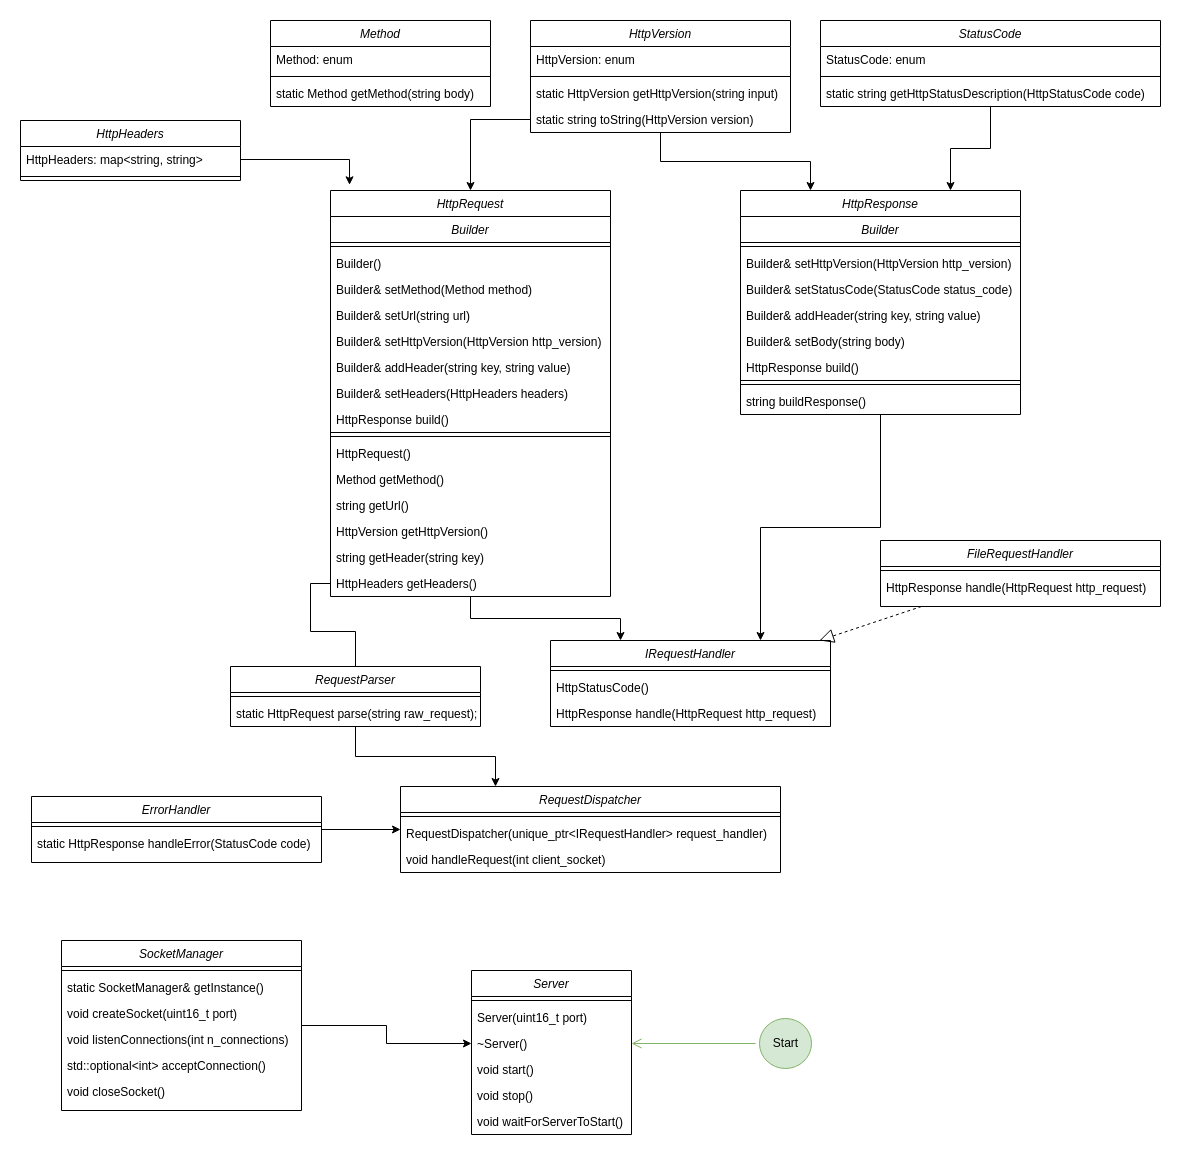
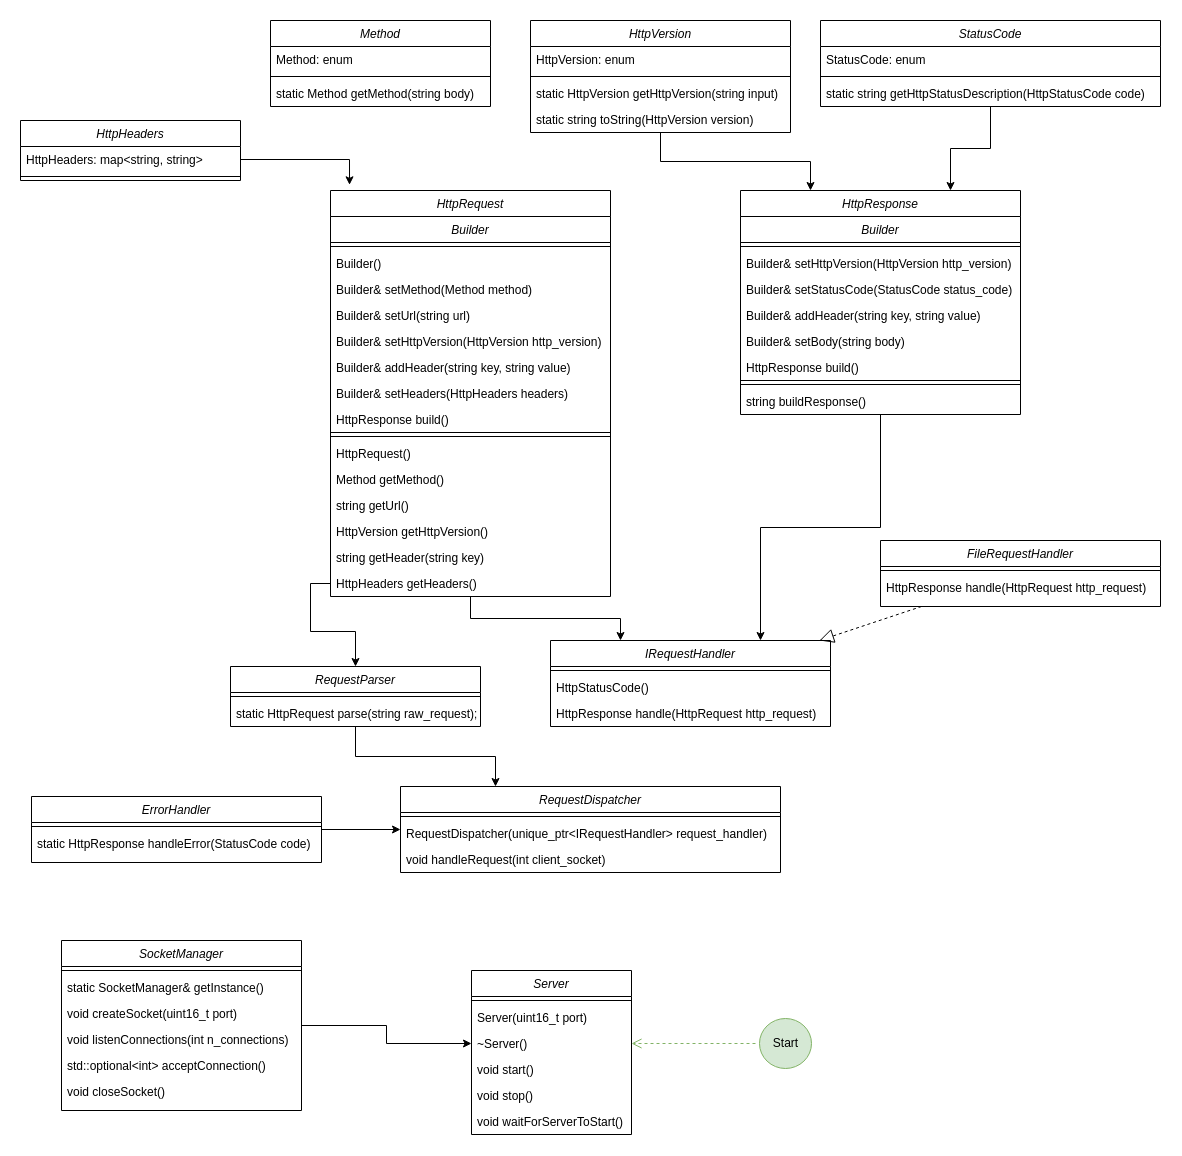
edge "static string toString(HttpVersion version)" -> "HttpRequest": removed
edge "HttpHeaders getHeaders()" -- "RequestParser": arrowhead none -> classic
edge "Start" -> "~Server()": style solid -> dashed
